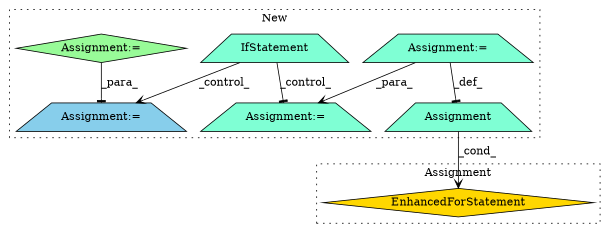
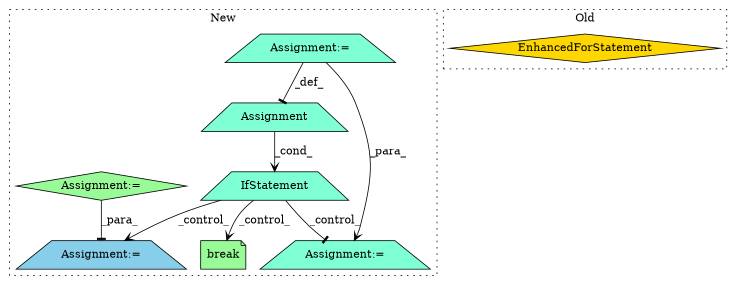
edge "Assignment" -> "EnhancedForStatement": now "Assignment" -> "IfStatement"
cluster "Assignment": label "Assignment" -> "Old"
node "break": added
